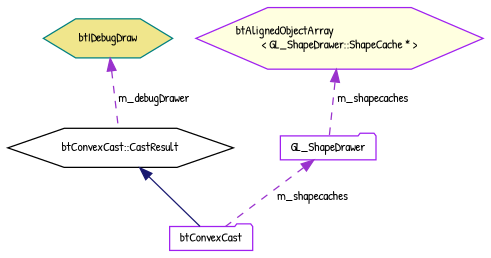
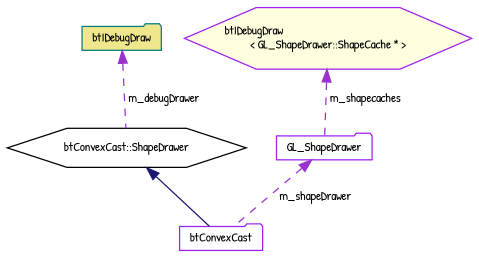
node "btIDebugDraw": shape hexagon -> folder
node "btAlignedObjectArray < GL_ShapeDrawer::ShapeCache * >": label "btAlignedObjectArray < GL_ShapeDrawer::ShapeCache * >" -> "btIDebugDraw < GL_ShapeDrawer::ShapeCache * >"
node "btConvexCast::CastResult": label "btConvexCast::CastResult" -> "btConvexCast::ShapeDrawer"
edge "btConvexCast" -> "GL_ShapeDrawer": label " m_shapecaches" -> " m_shapeDrawer"
